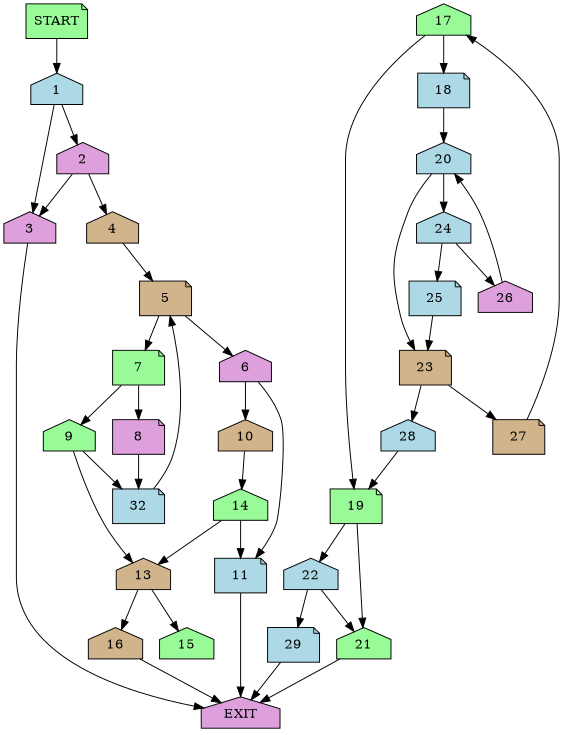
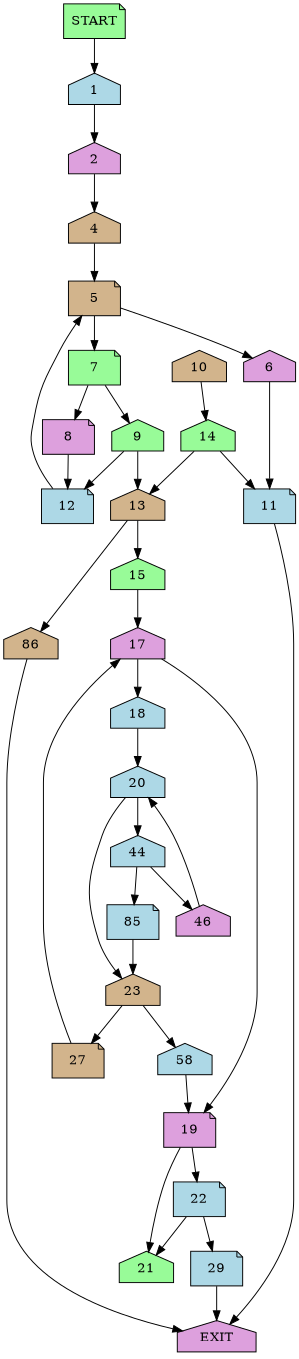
node "17": fillcolor palegreen -> plum
node "18": shape note -> house
node "3": removed
node "24": label "24" -> "44"
node "25": label "25" -> "85"
node "26": label "26" -> "46"
node "23": shape note -> house
edge "6" -> "10": removed
node "28": label "28" -> "58"
node "32": label "32" -> "12"
node "19": fillcolor palegreen -> plum
node "22": shape house -> note
edge "15" -> "17": added
node "16": label "16" -> "86"
edge "21" -> "EXIT": removed
